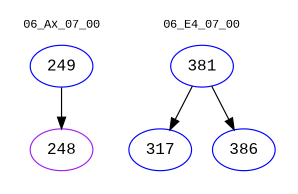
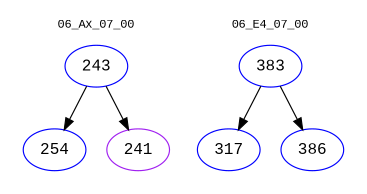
node "249": label "249" -> "243"
node "381": label "381" -> "383"
node "254": added
node "248": label "248" -> "241"
